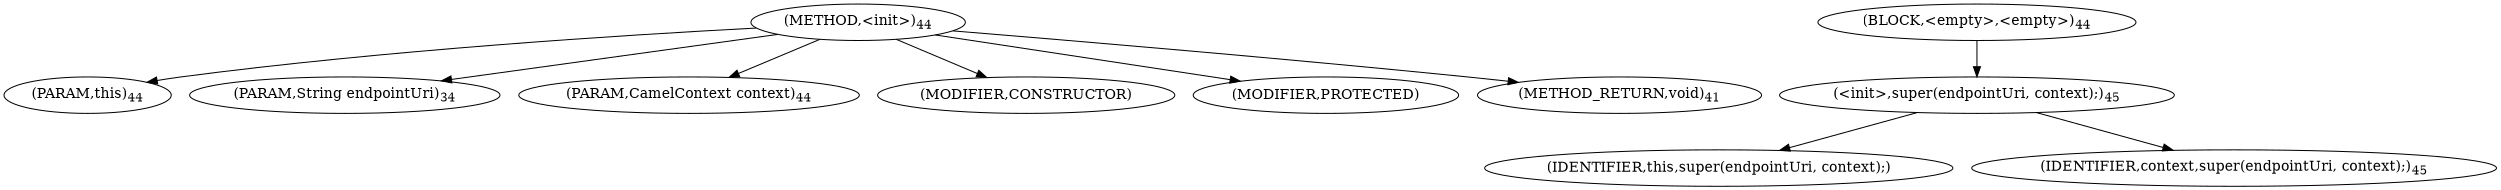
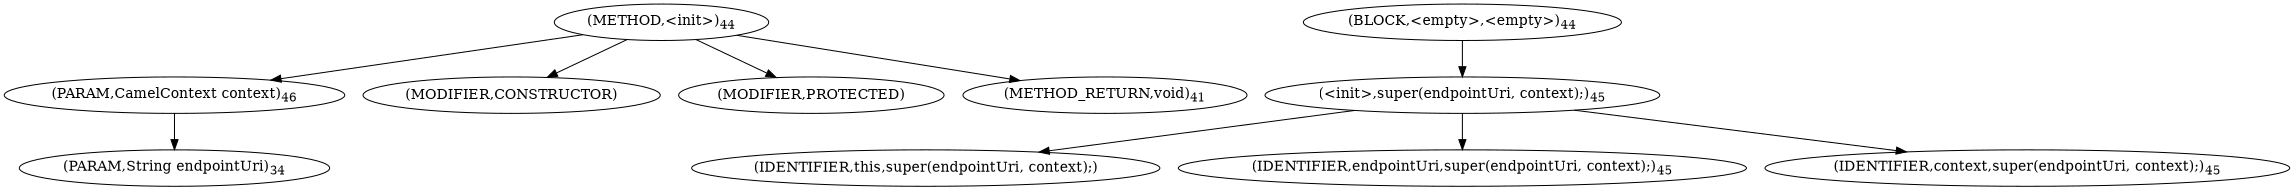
edge "(METHOD,<init>)" -> "(PARAM,String endpointUri)": now "(PARAM,CamelContext context)" -> "(PARAM,String endpointUri)"
node "(PARAM,CamelContext context)": text "44" -> "46"
node "(PARAM,this)": removed
node "(IDENTIFIER,endpointUri,super(endpointUri, context);)": added
